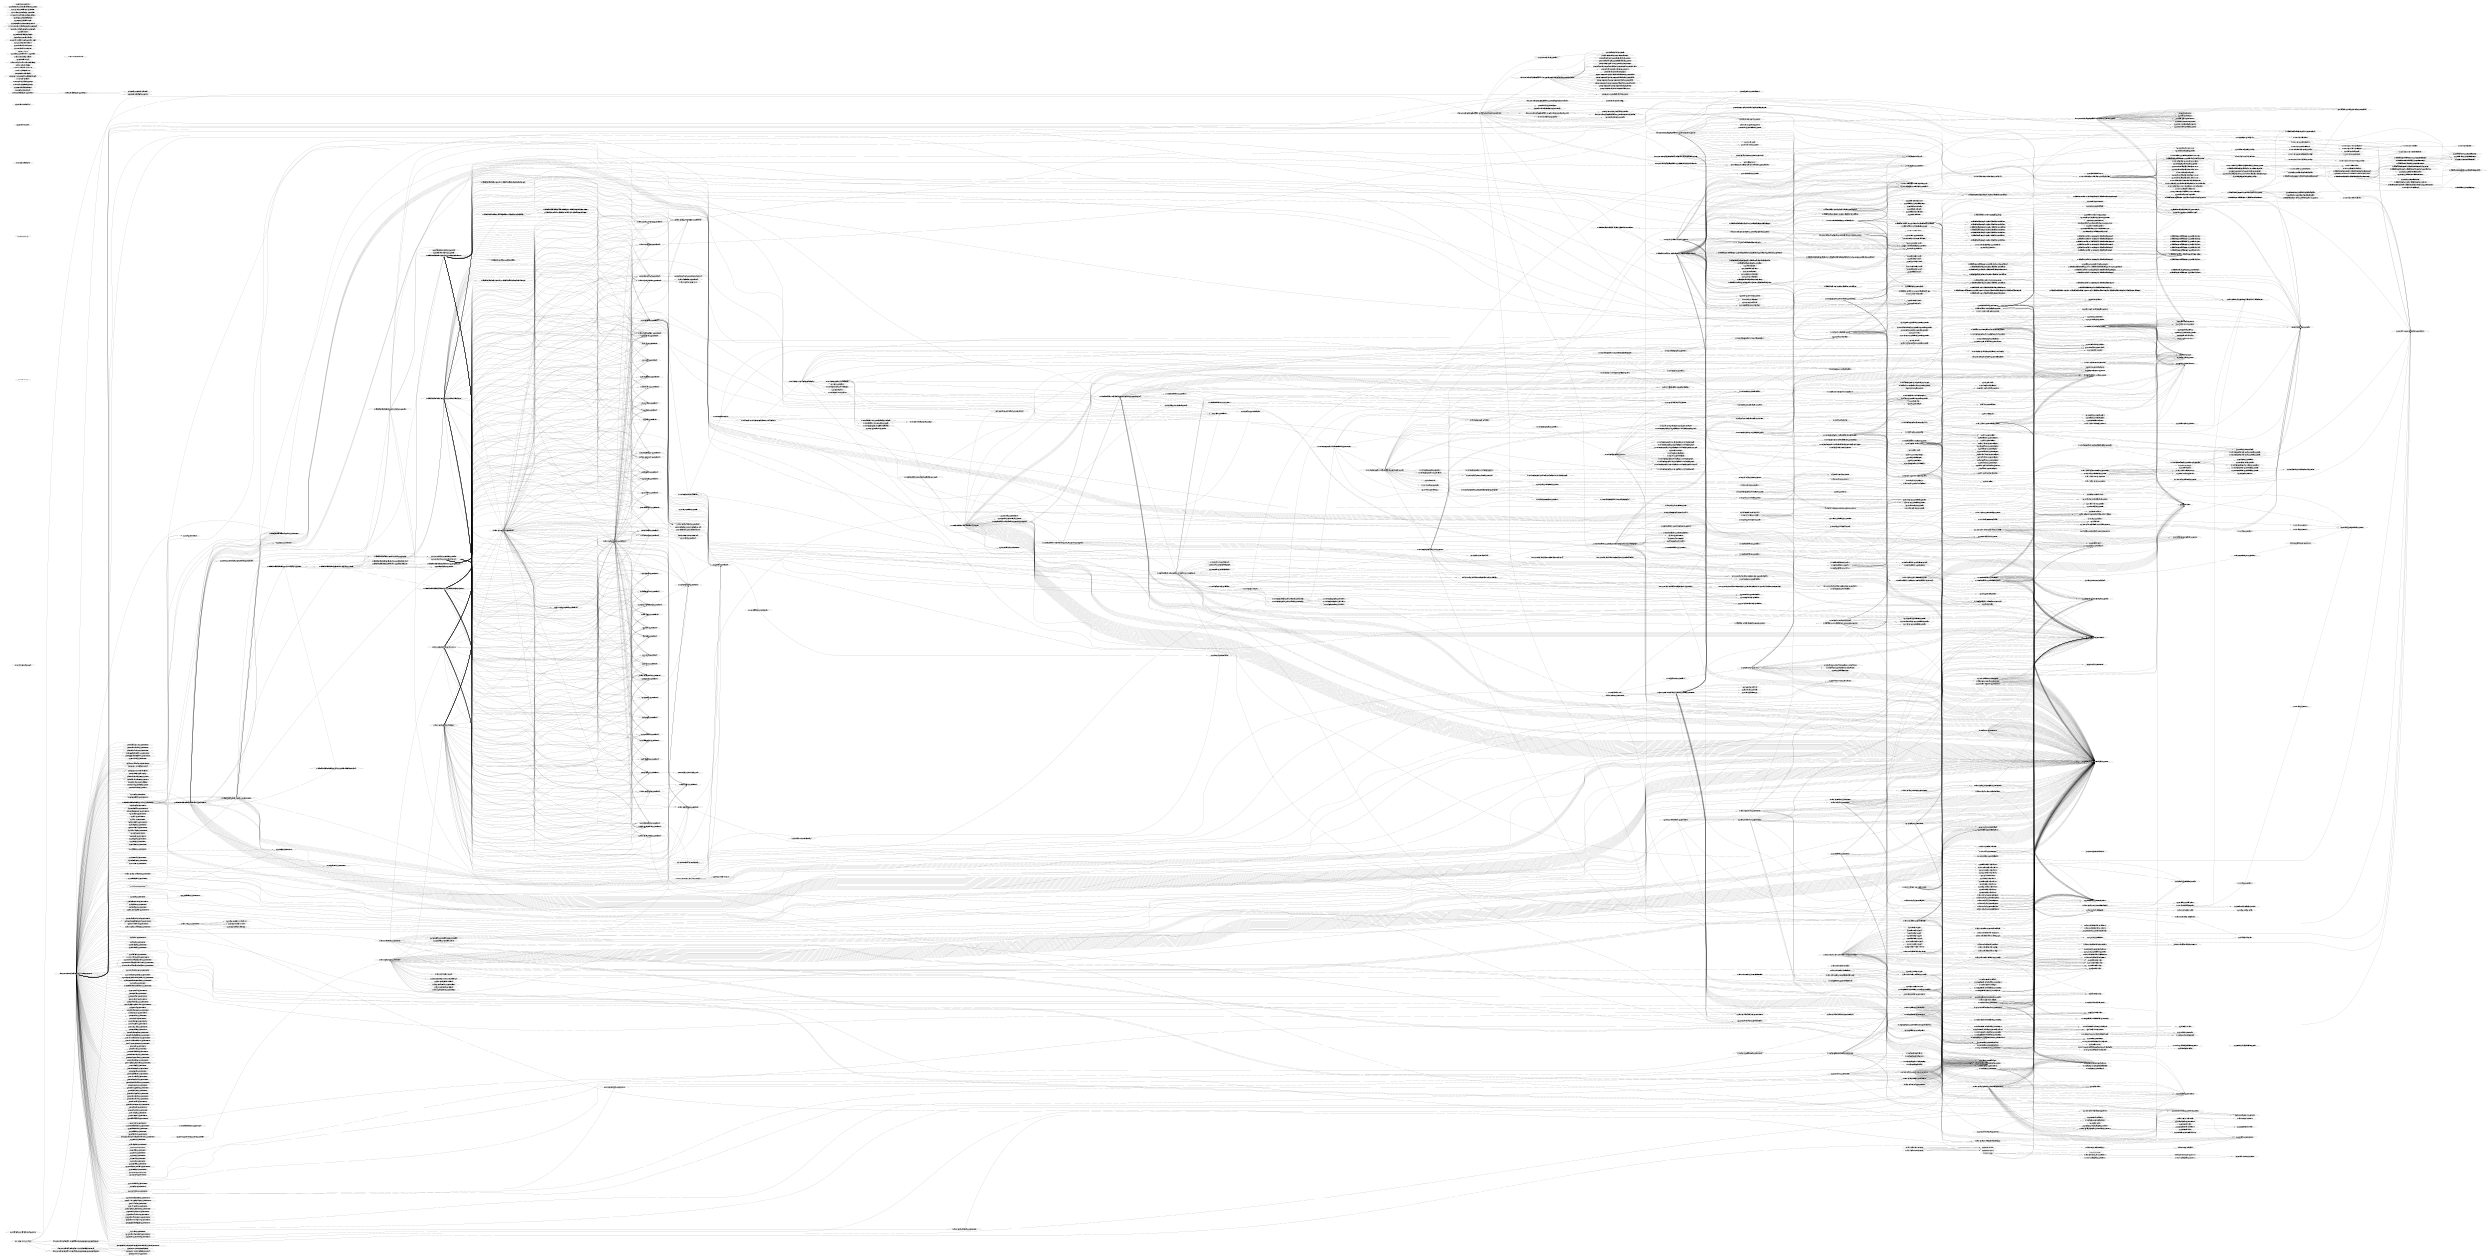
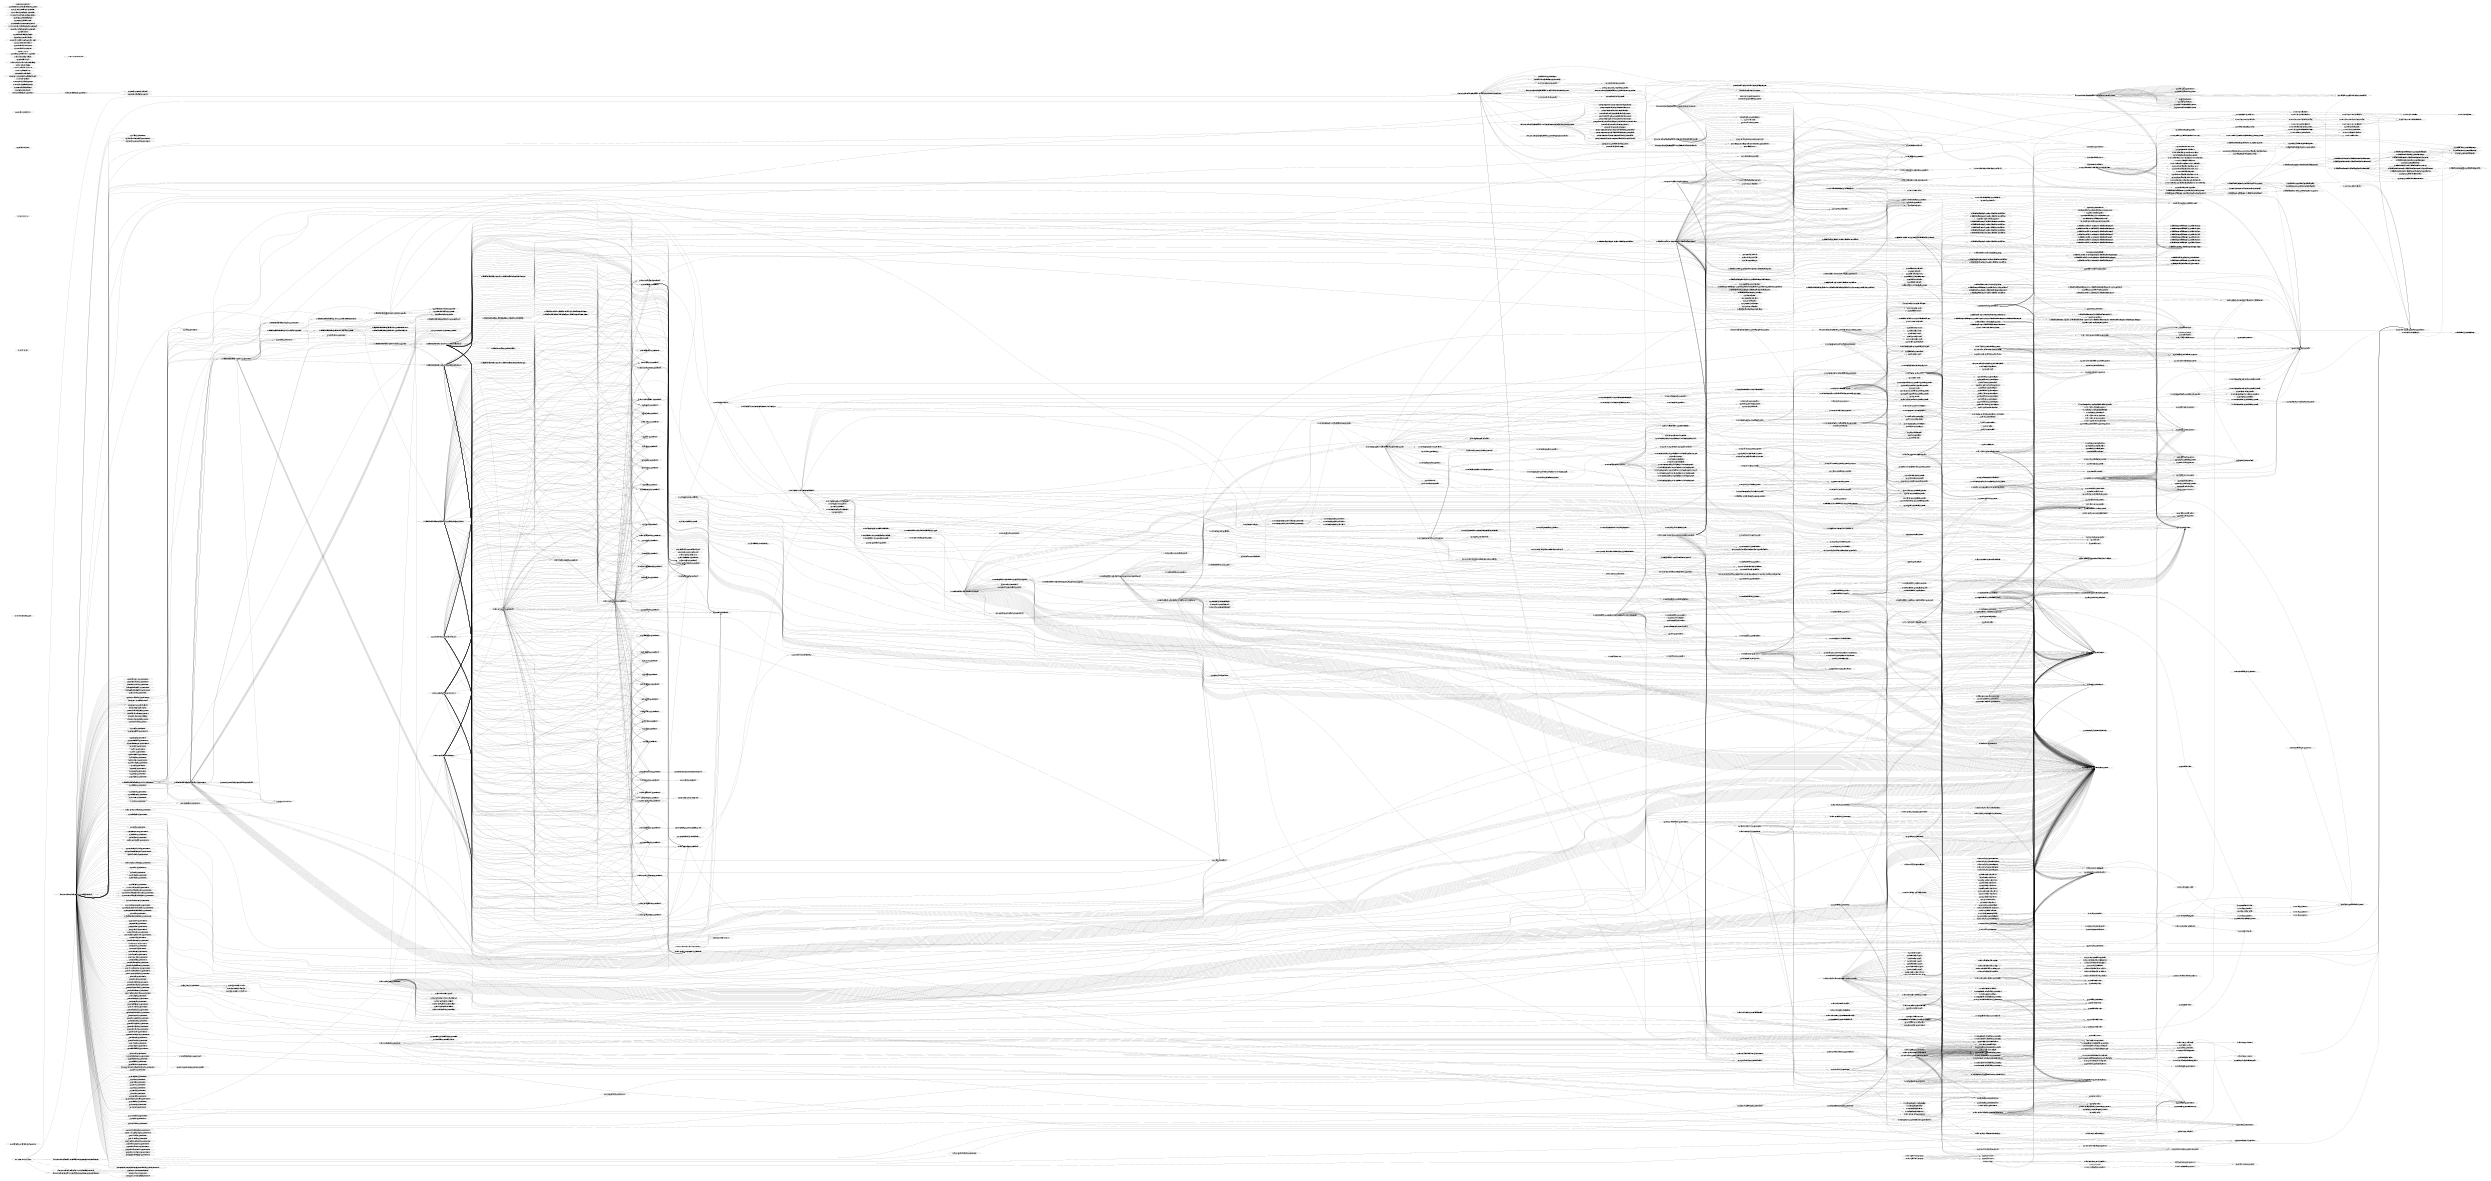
node "<sun.misc.Unsafe: void registerNatives()>": removed
node "<sun.security.util.BitArray: int position(int)>": added
